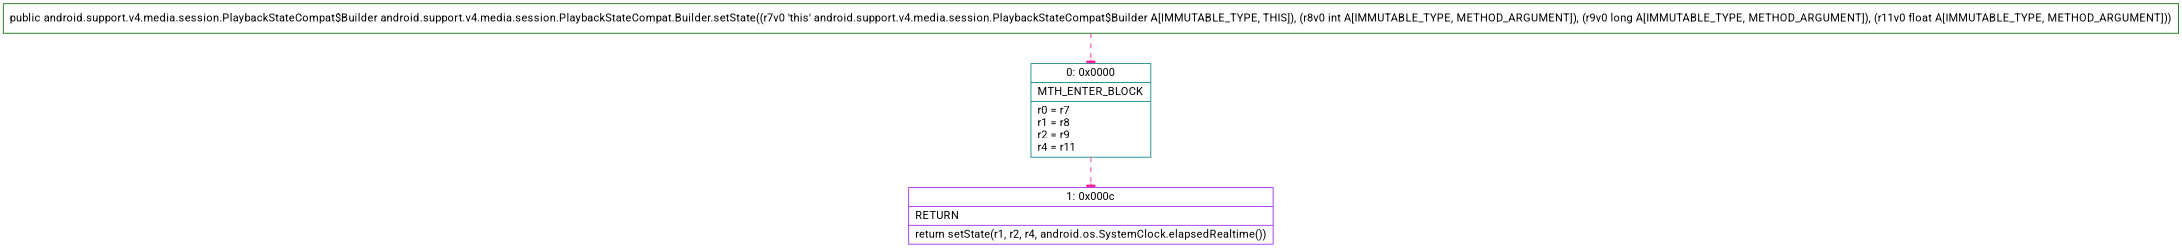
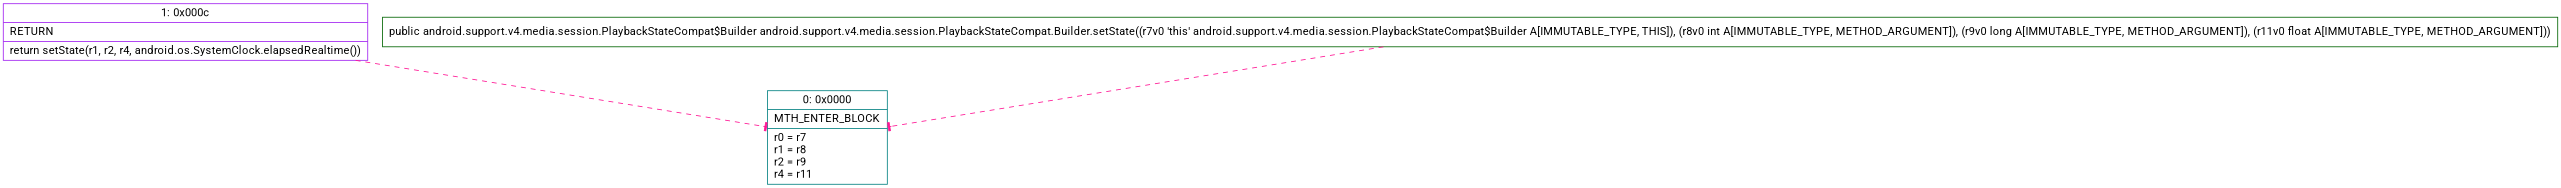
edge "0: 0x0000" -> "1: 0x000c": reversed
